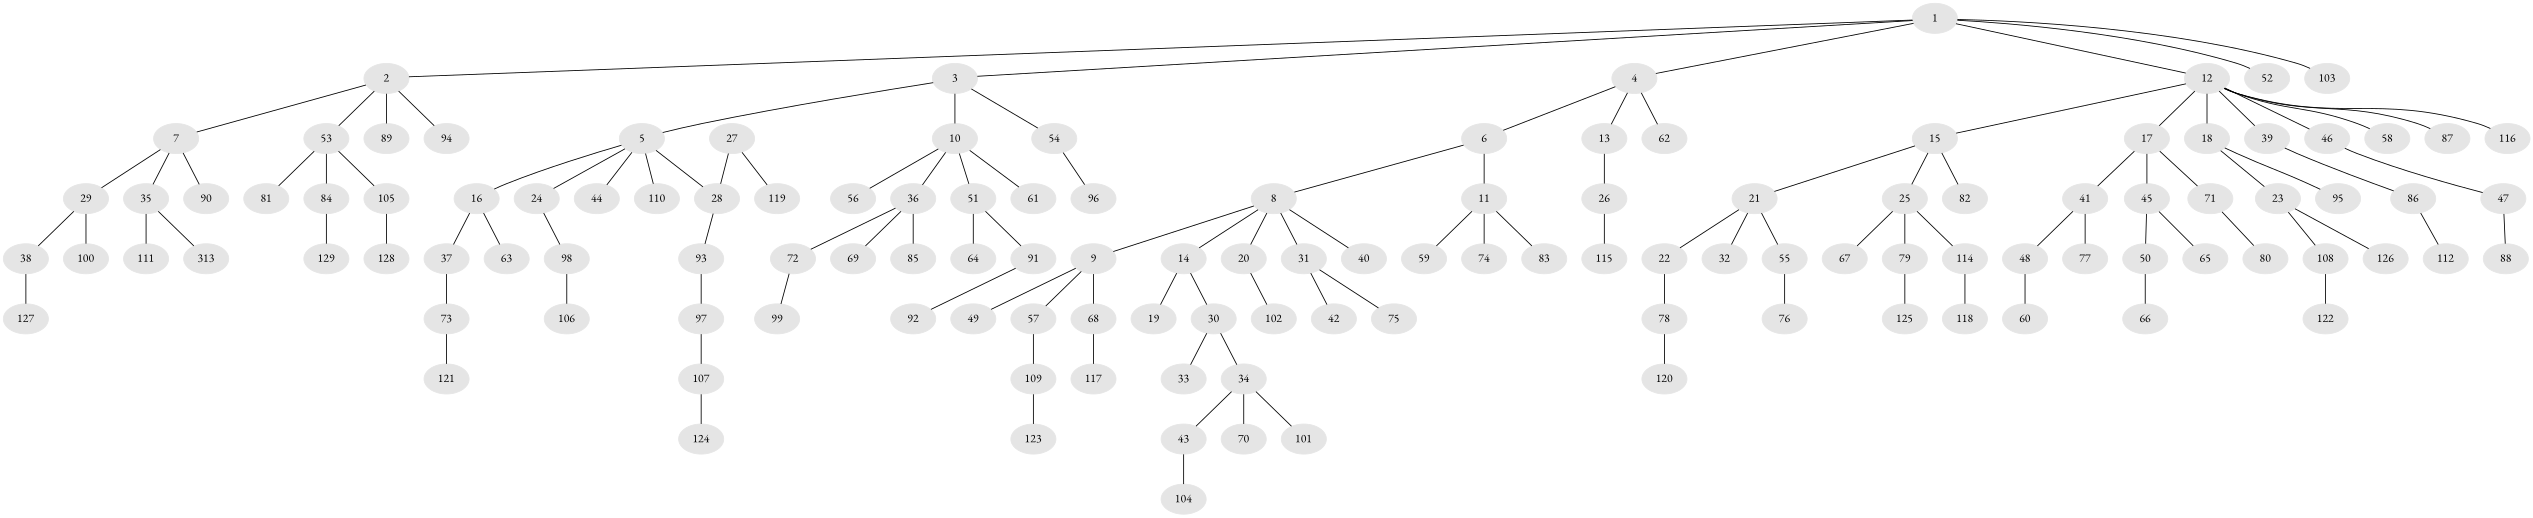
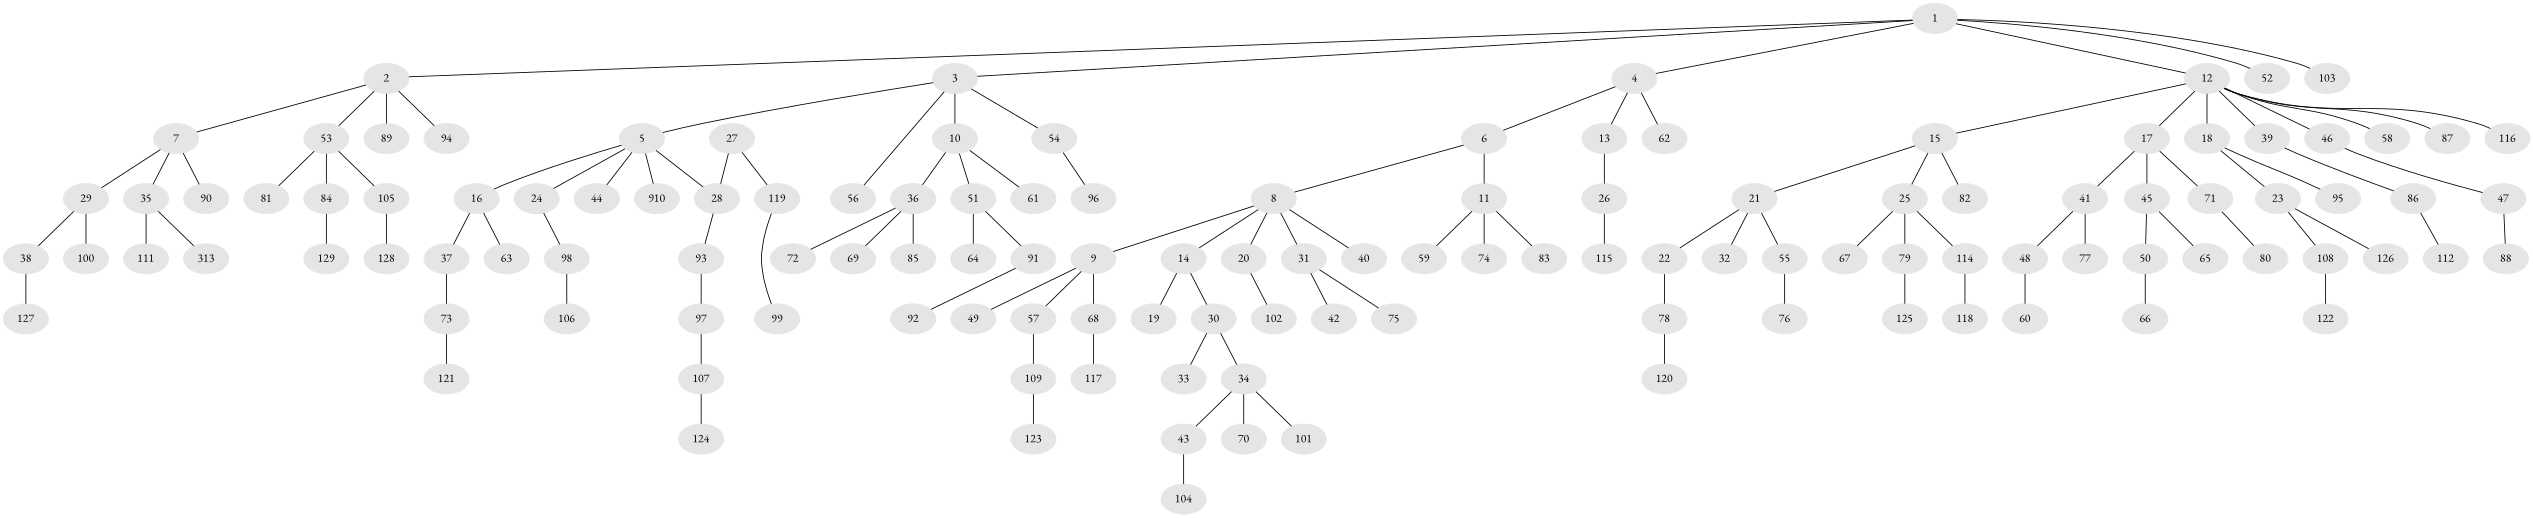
edge "10" -- "56": now "3" -- "56"
node "110": label "110" -> "910"
edge "72" -- "99": now "119" -- "99"
